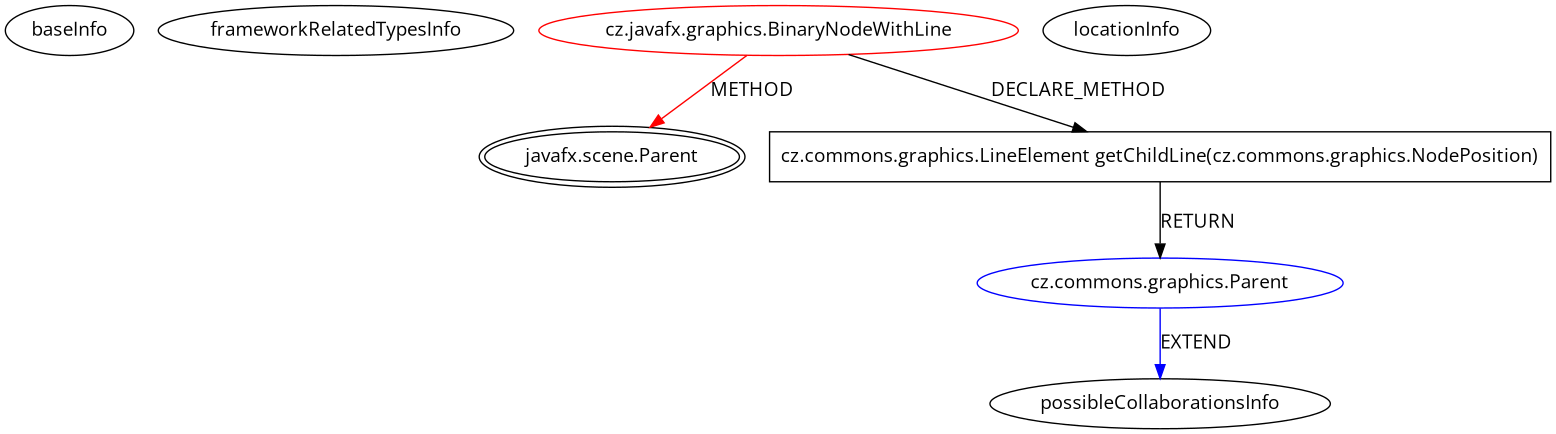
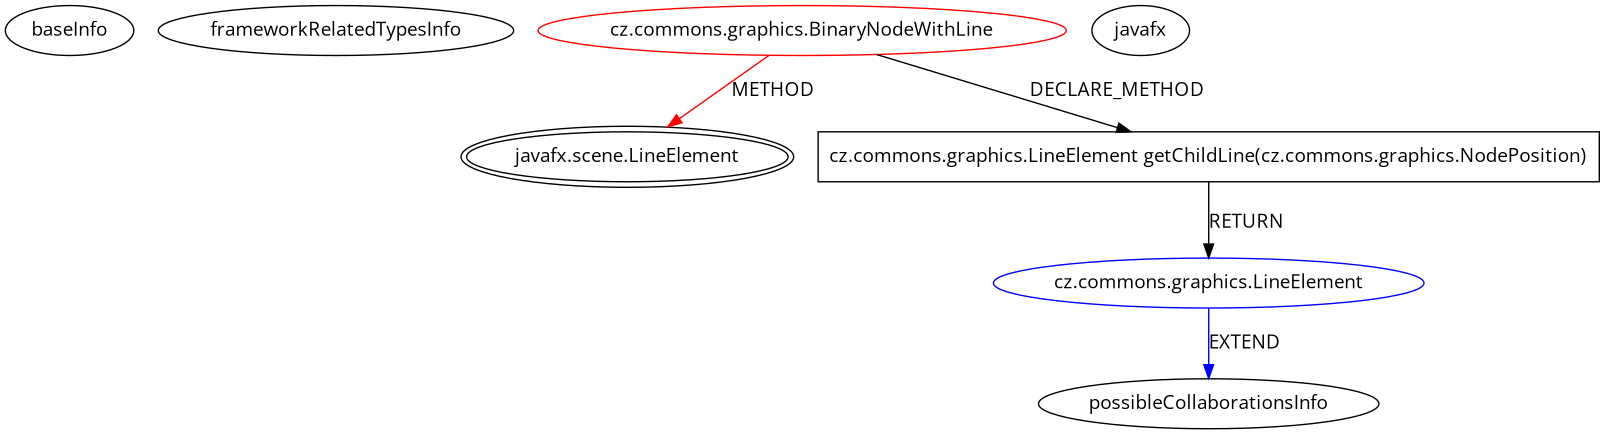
node "cz.javafx.graphics.BinaryNodeWithLine": label "cz.javafx.graphics.BinaryNodeWithLine" -> "cz.commons.graphics.BinaryNodeWithLine"
node "locationInfo": label "locationInfo" -> "javafx"
node "javafx.scene.Parent": label "javafx.scene.Parent" -> "javafx.scene.LineElement"
node "cz.commons.graphics.Parent": label "cz.commons.graphics.Parent" -> "cz.commons.graphics.LineElement"
